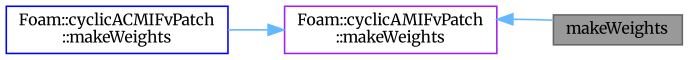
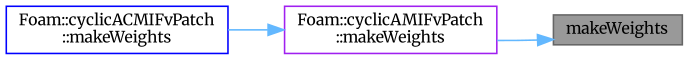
edge "makeWeights" -> "Foam::cyclicAMIFvPatch ::makeWeights": reversed
